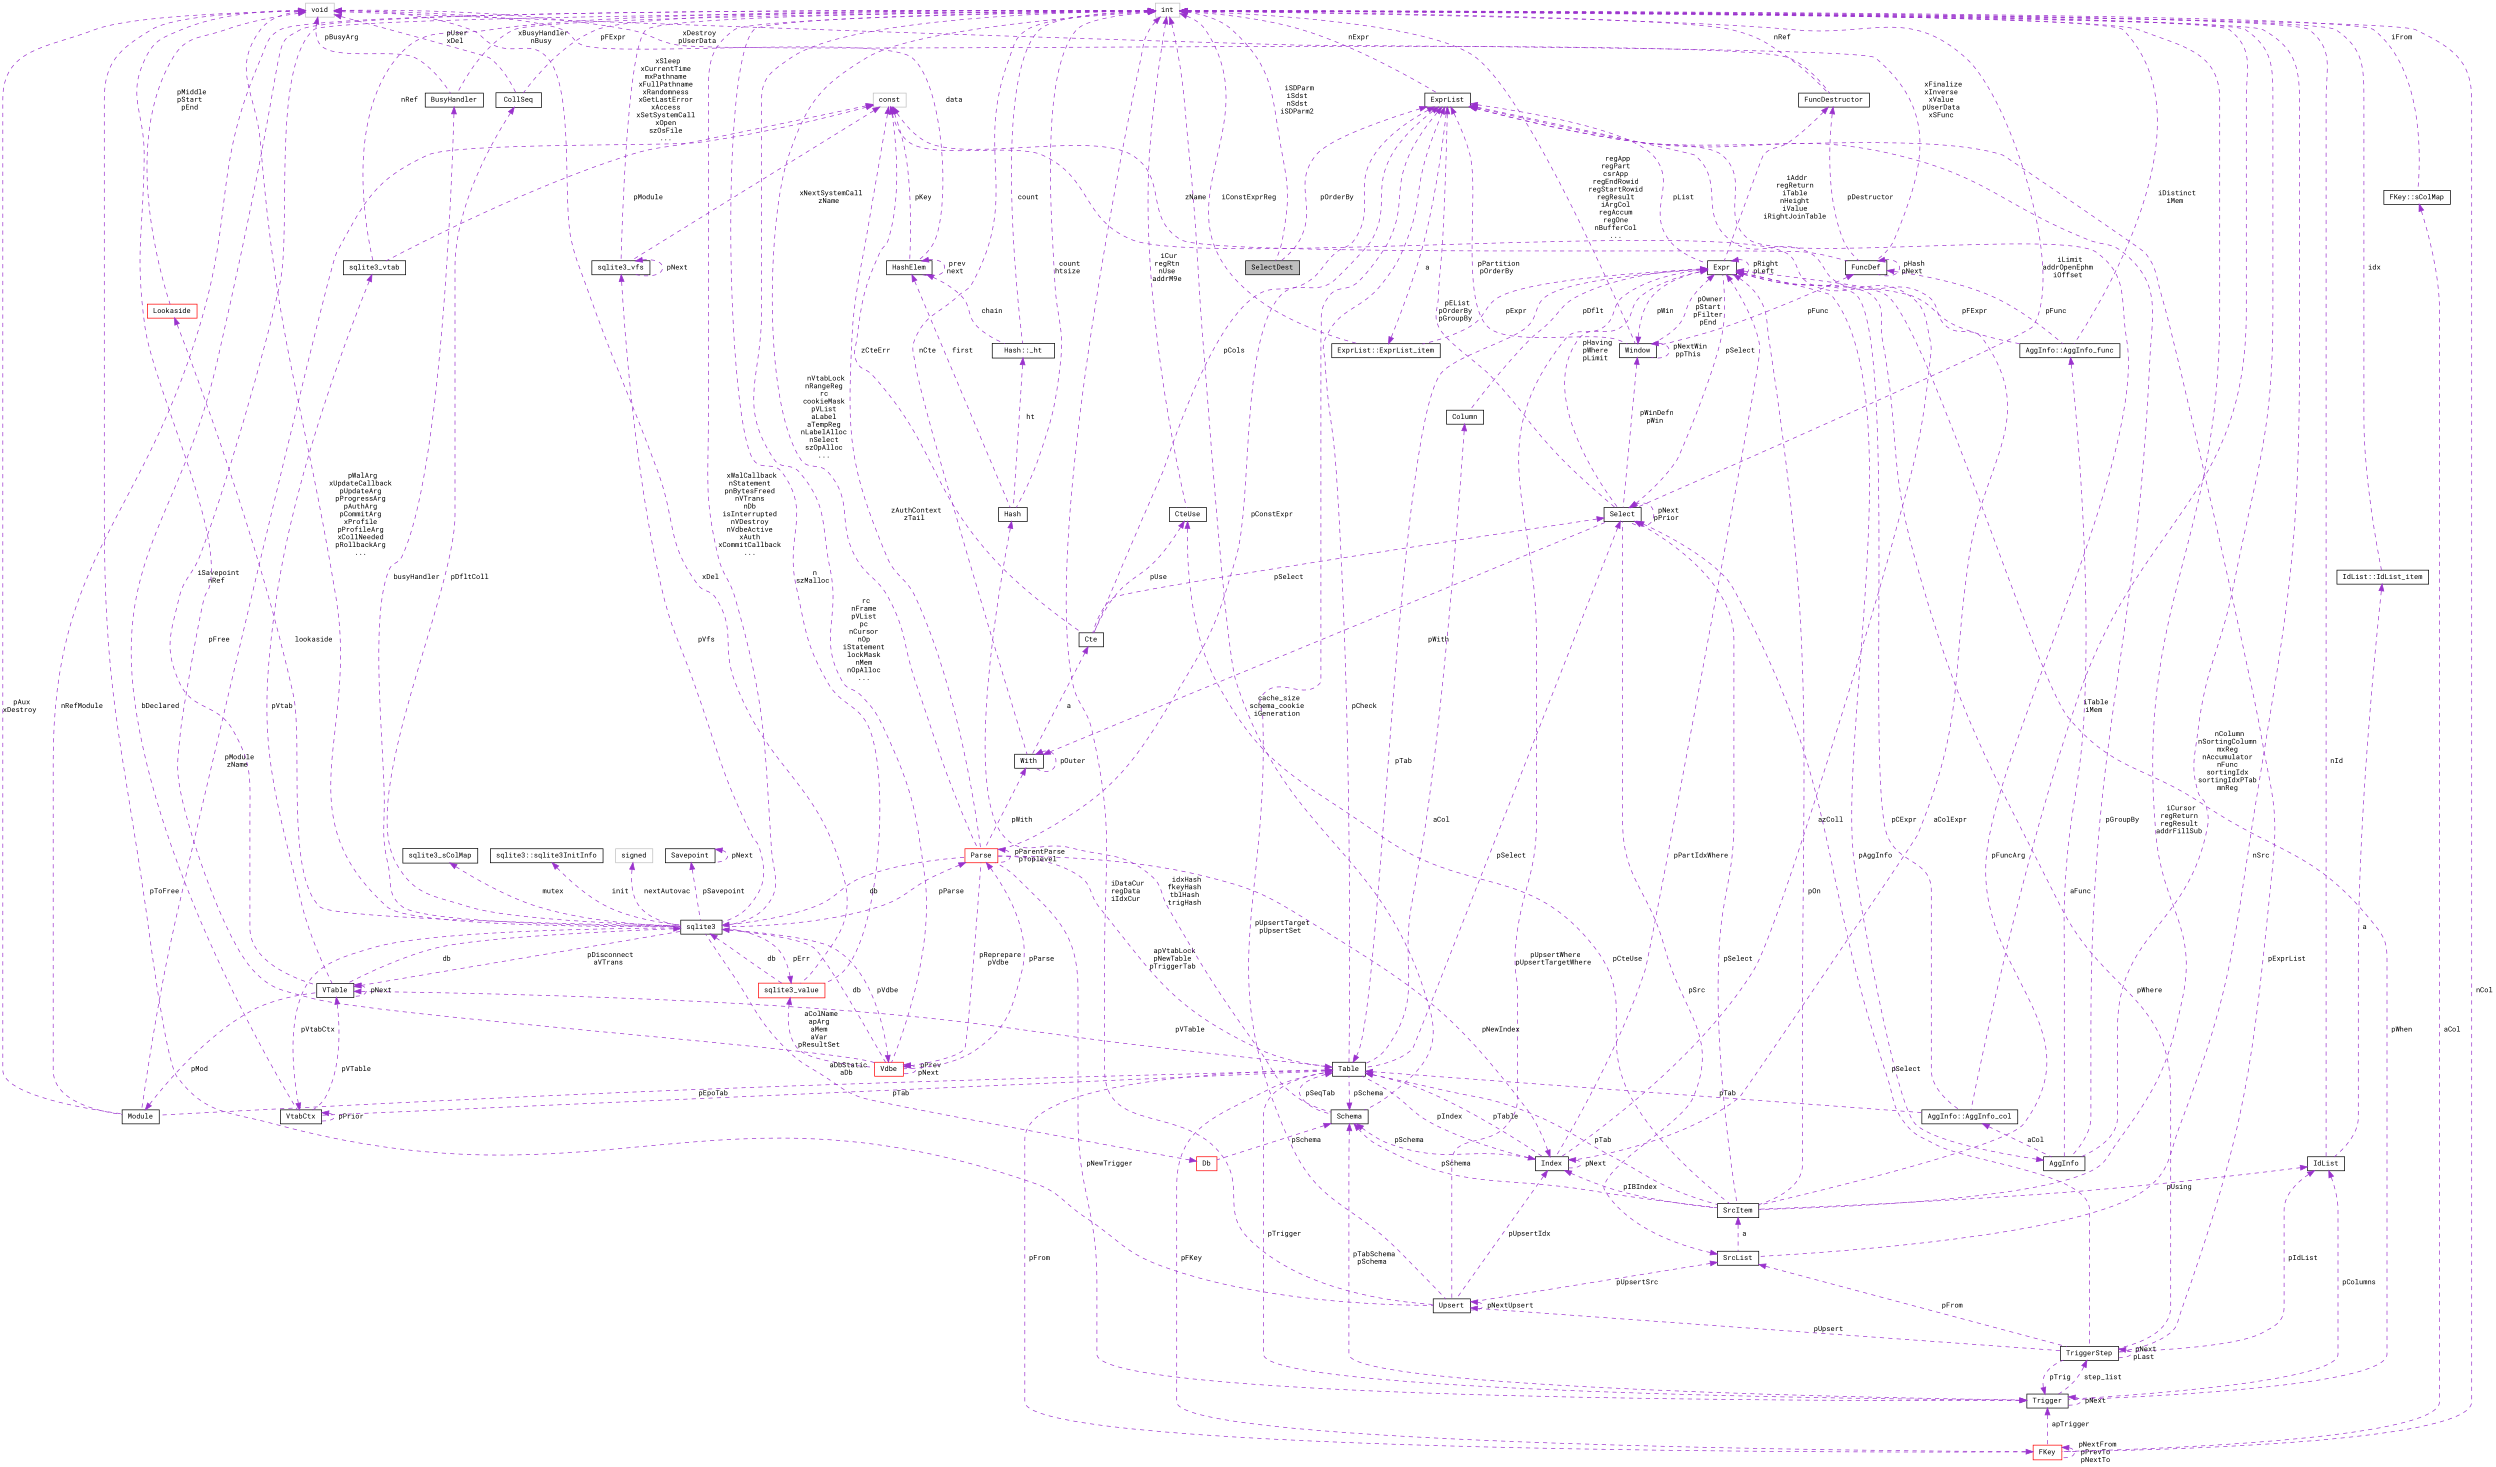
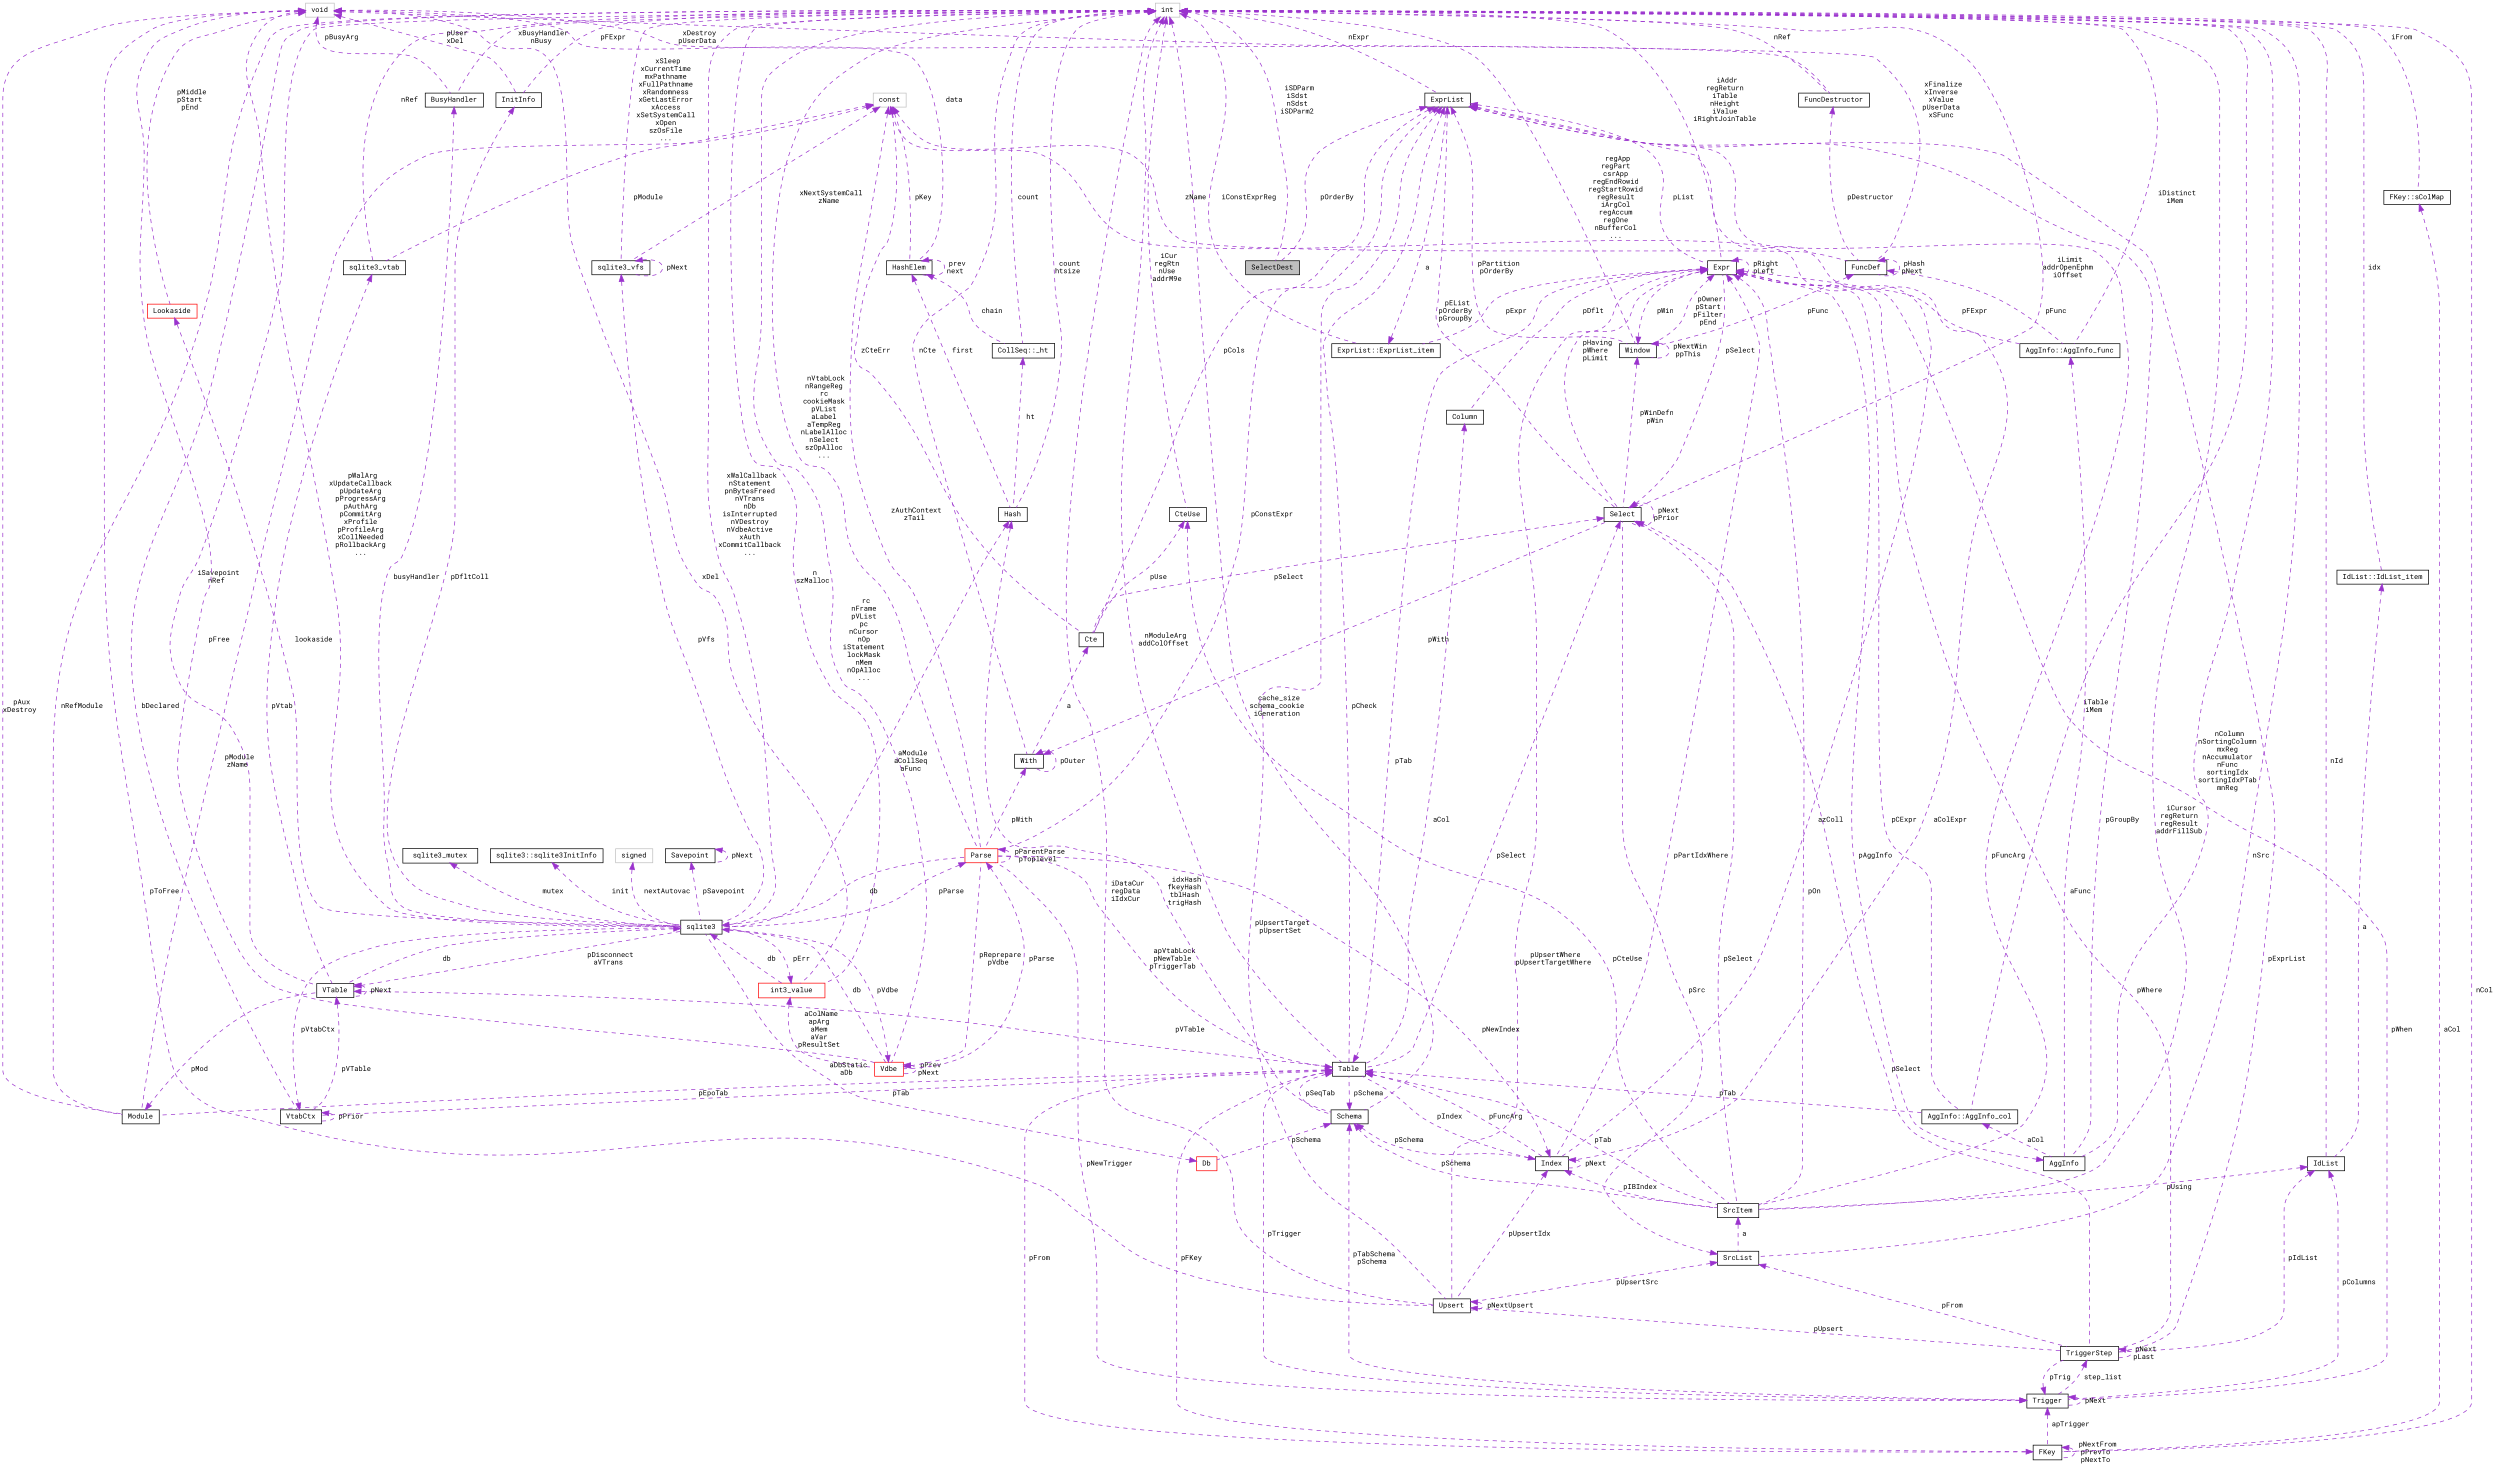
node "CollSeq": label "CollSeq" -> "InitInfo"
edge "Expr" -> "FuncDestructor": now "Expr" -> "int"
node "Hash::_ht": label "Hash::_ht" -> "CollSeq::_ht"
edge "Table" -> "int": added, label "nModuleArg addColOffset"
edge "sqlite3" -> "Hash": added, label "aModule aCollSeq aFunc"
node "sqlite3_sColMap": label "sqlite3_sColMap" -> "sqlite3_mutex"
node "sqlite3_value": label "sqlite3_value" -> "int3_value"
edge "Index" -> "Table": label " pTable" -> " pFuncArg"
node "FKey": color red -> black
